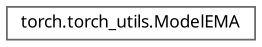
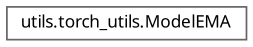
node "torch.torch_utils.ModelEMA": label "torch.torch_utils.ModelEMA" -> "utils.torch_utils.ModelEMA"
